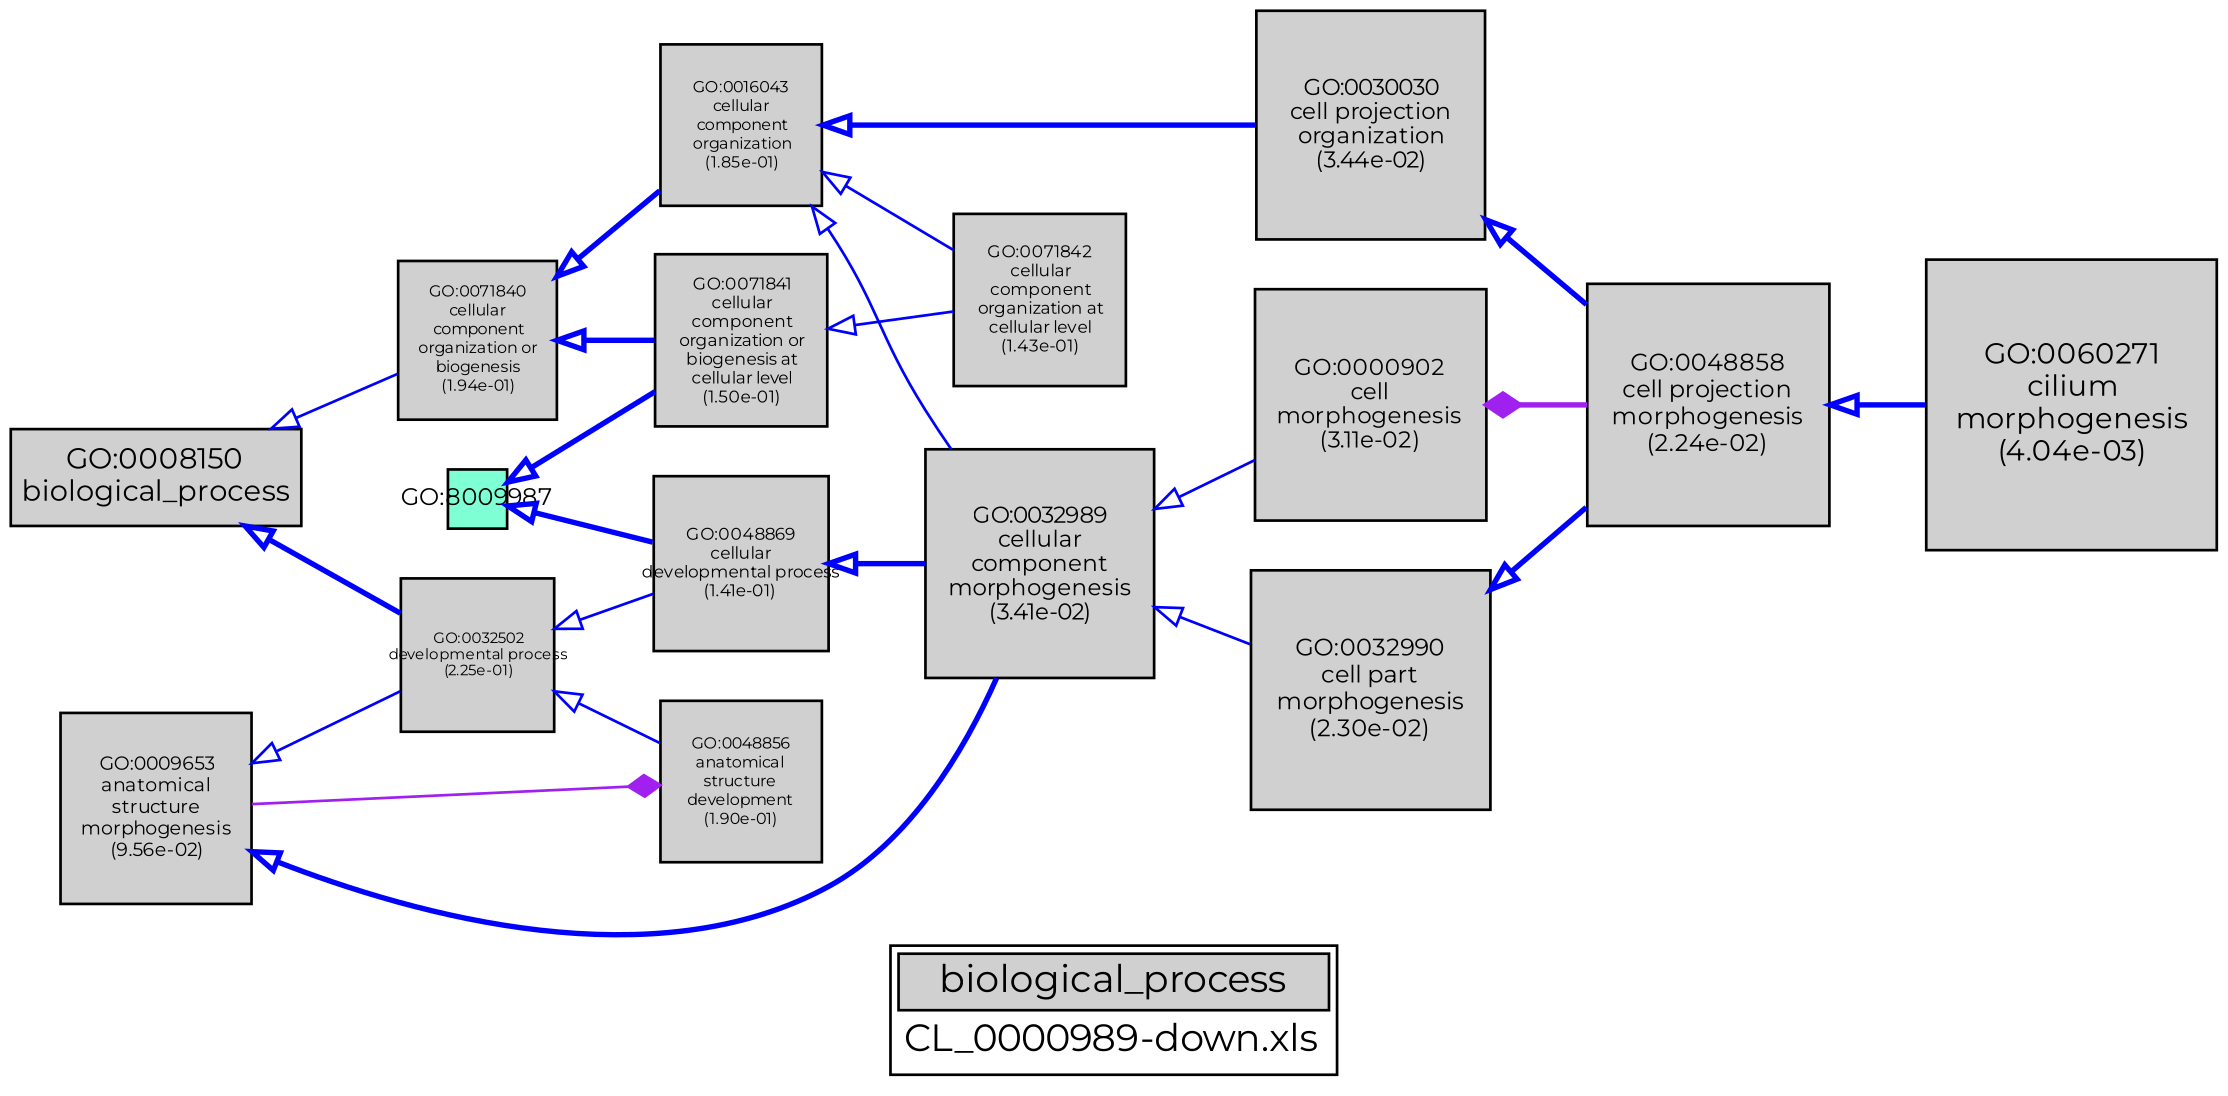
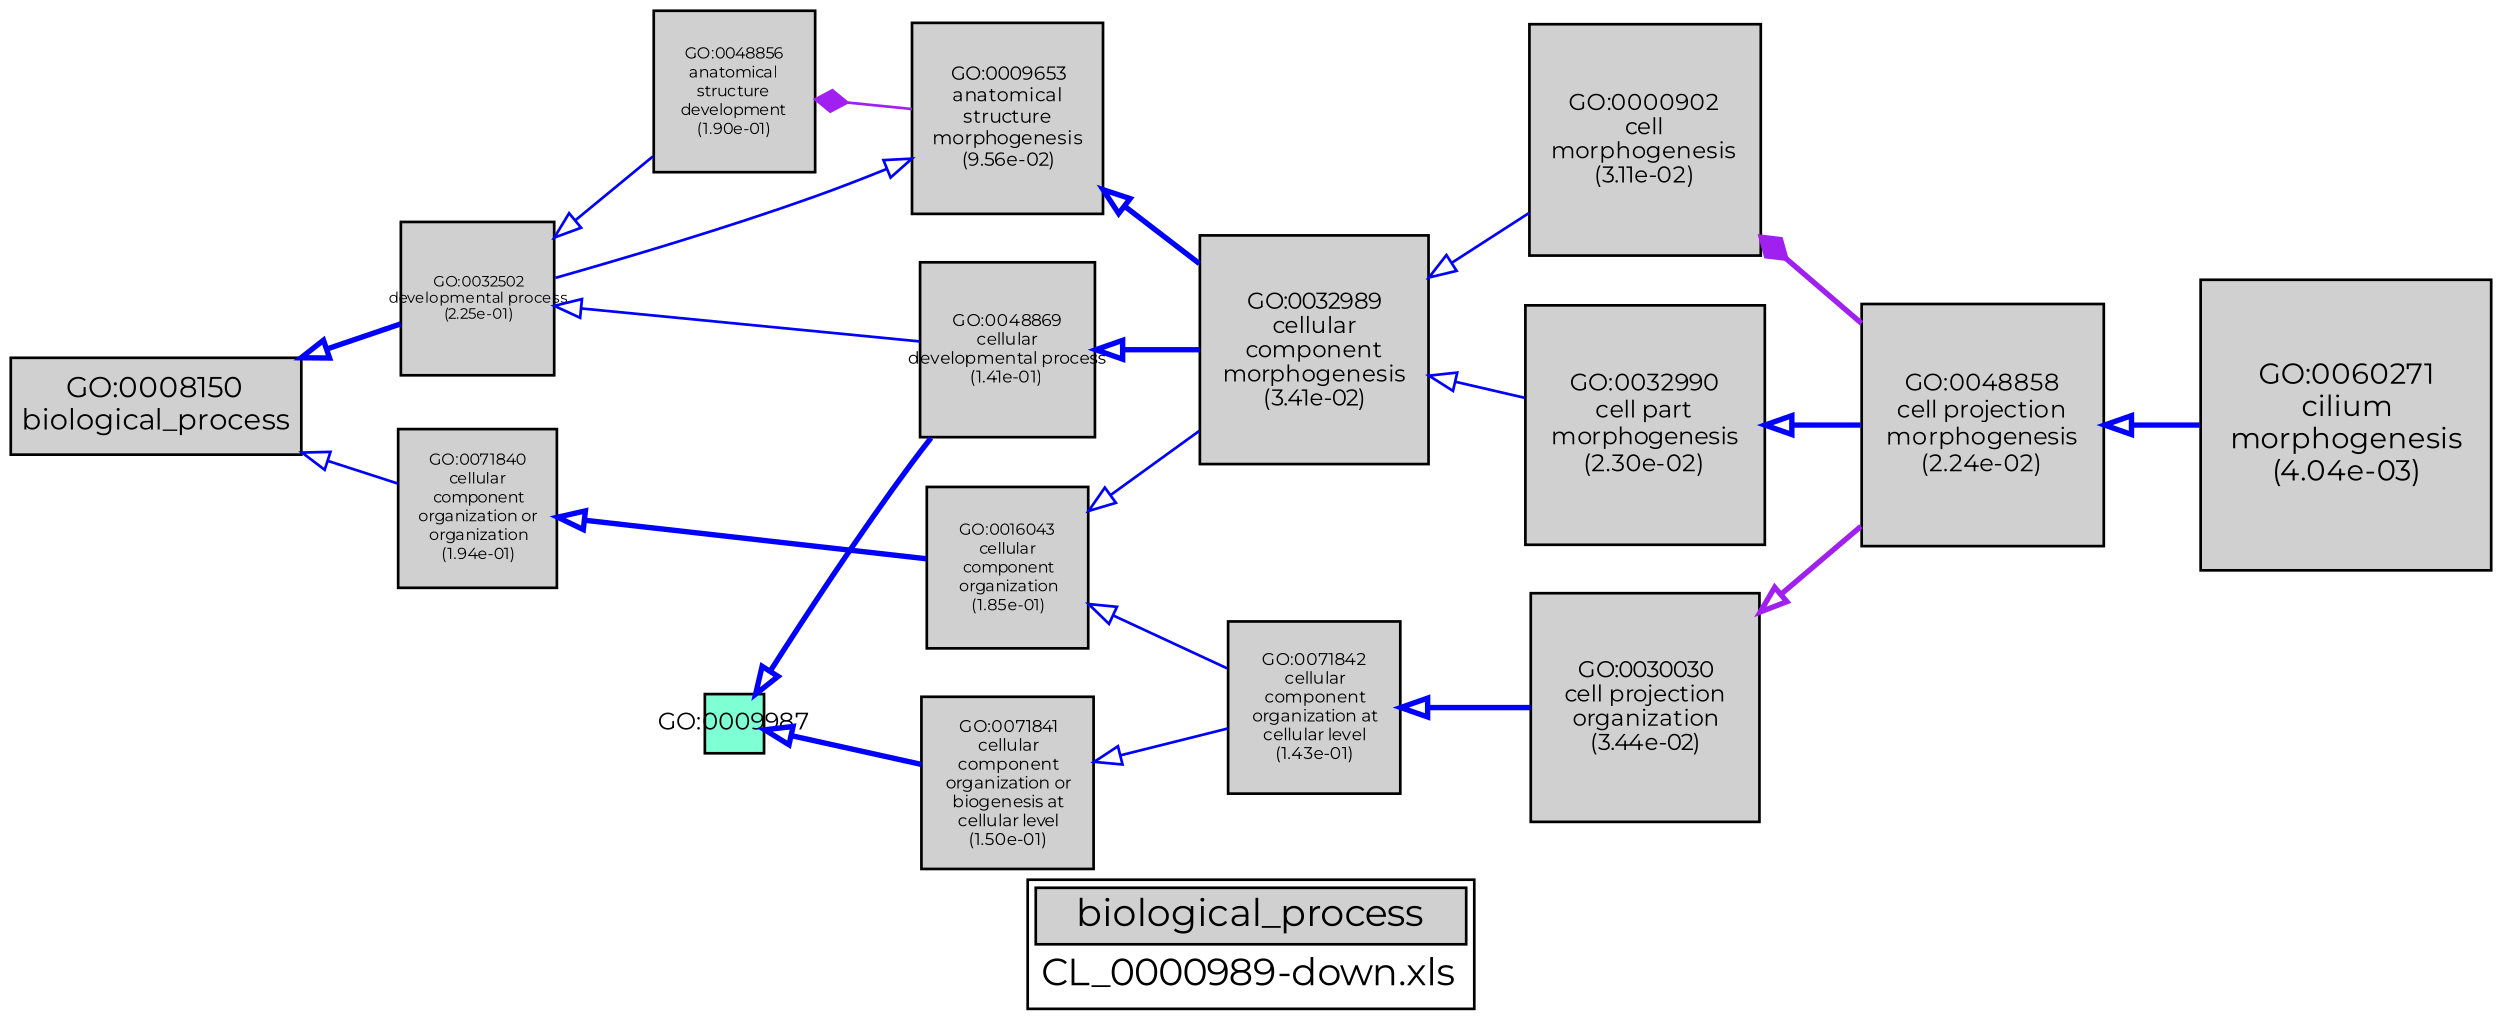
edge "GO:0030030" -> "GO:0016043": now "GO:0030030" -> "GO:0071842"
edge "GO:0048858" -> "GO:0030030": color blue -> purple
edge "GO:0071841" -> "GO:0071840": removed
node "GO:0071840": text "biogenesis" -> "organization"
node "GO:8009987": label "GO:8009987" -> "GO:0009987"
